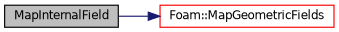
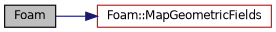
node "MapInternalField": label "MapInternalField" -> "Foam"
